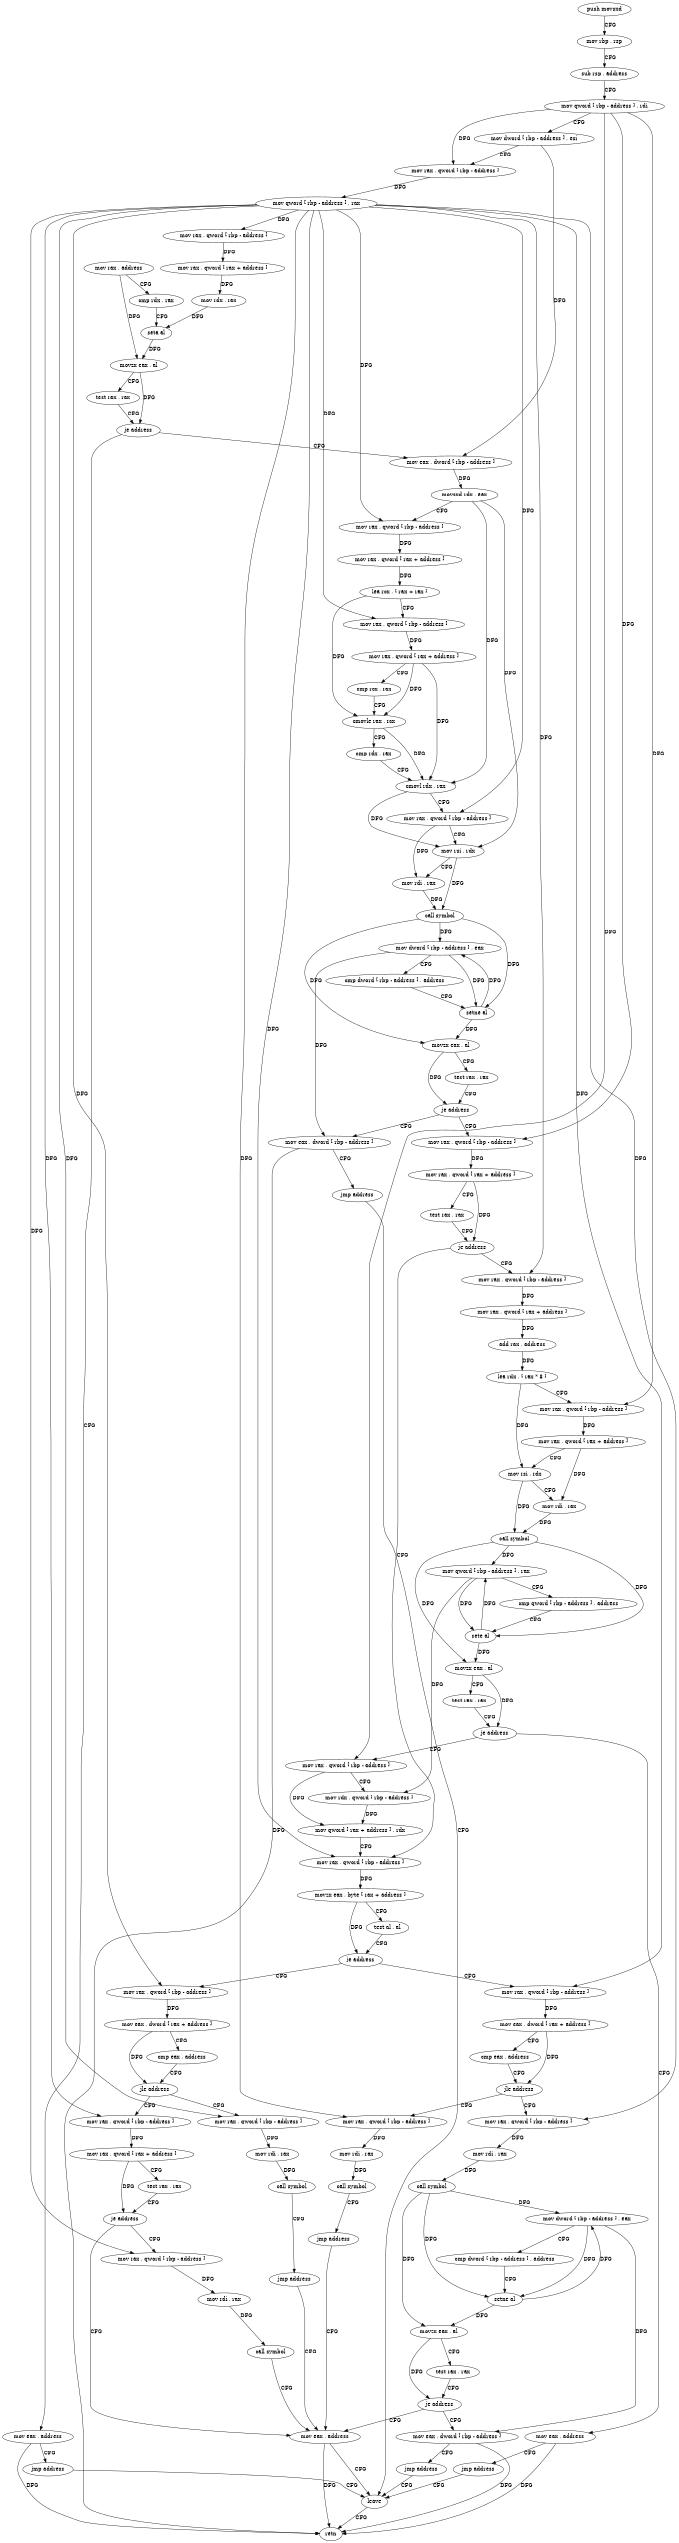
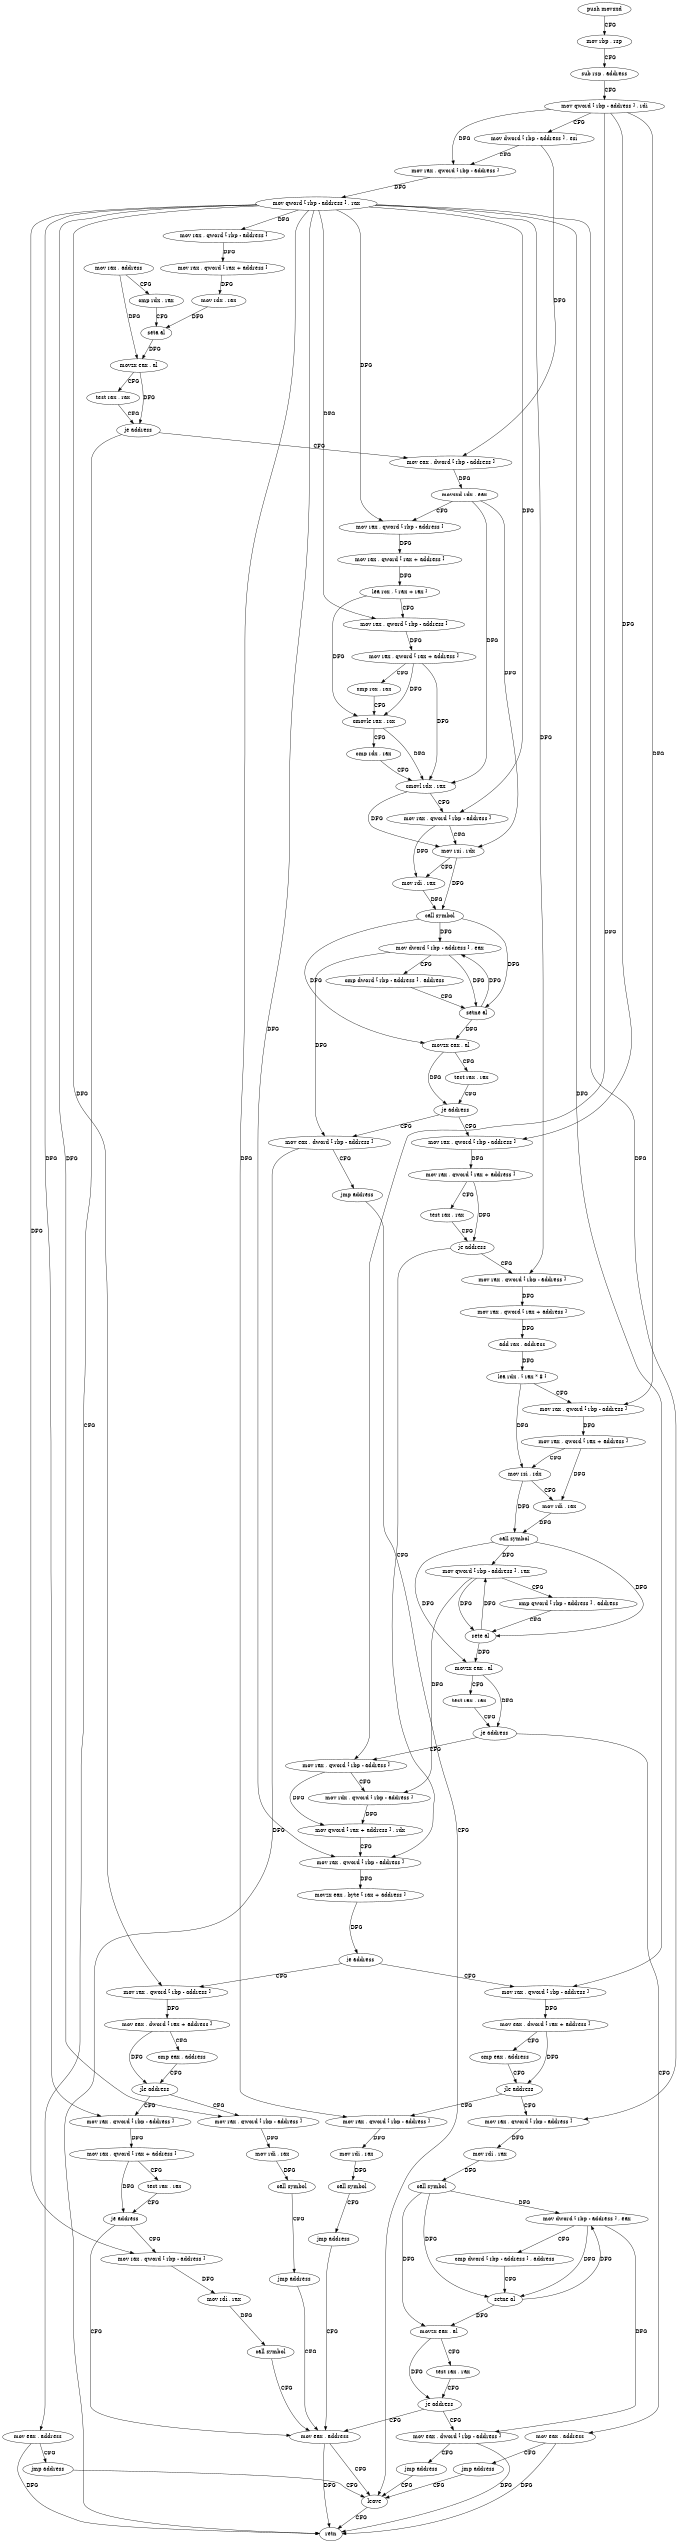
node "test al , al": removed
